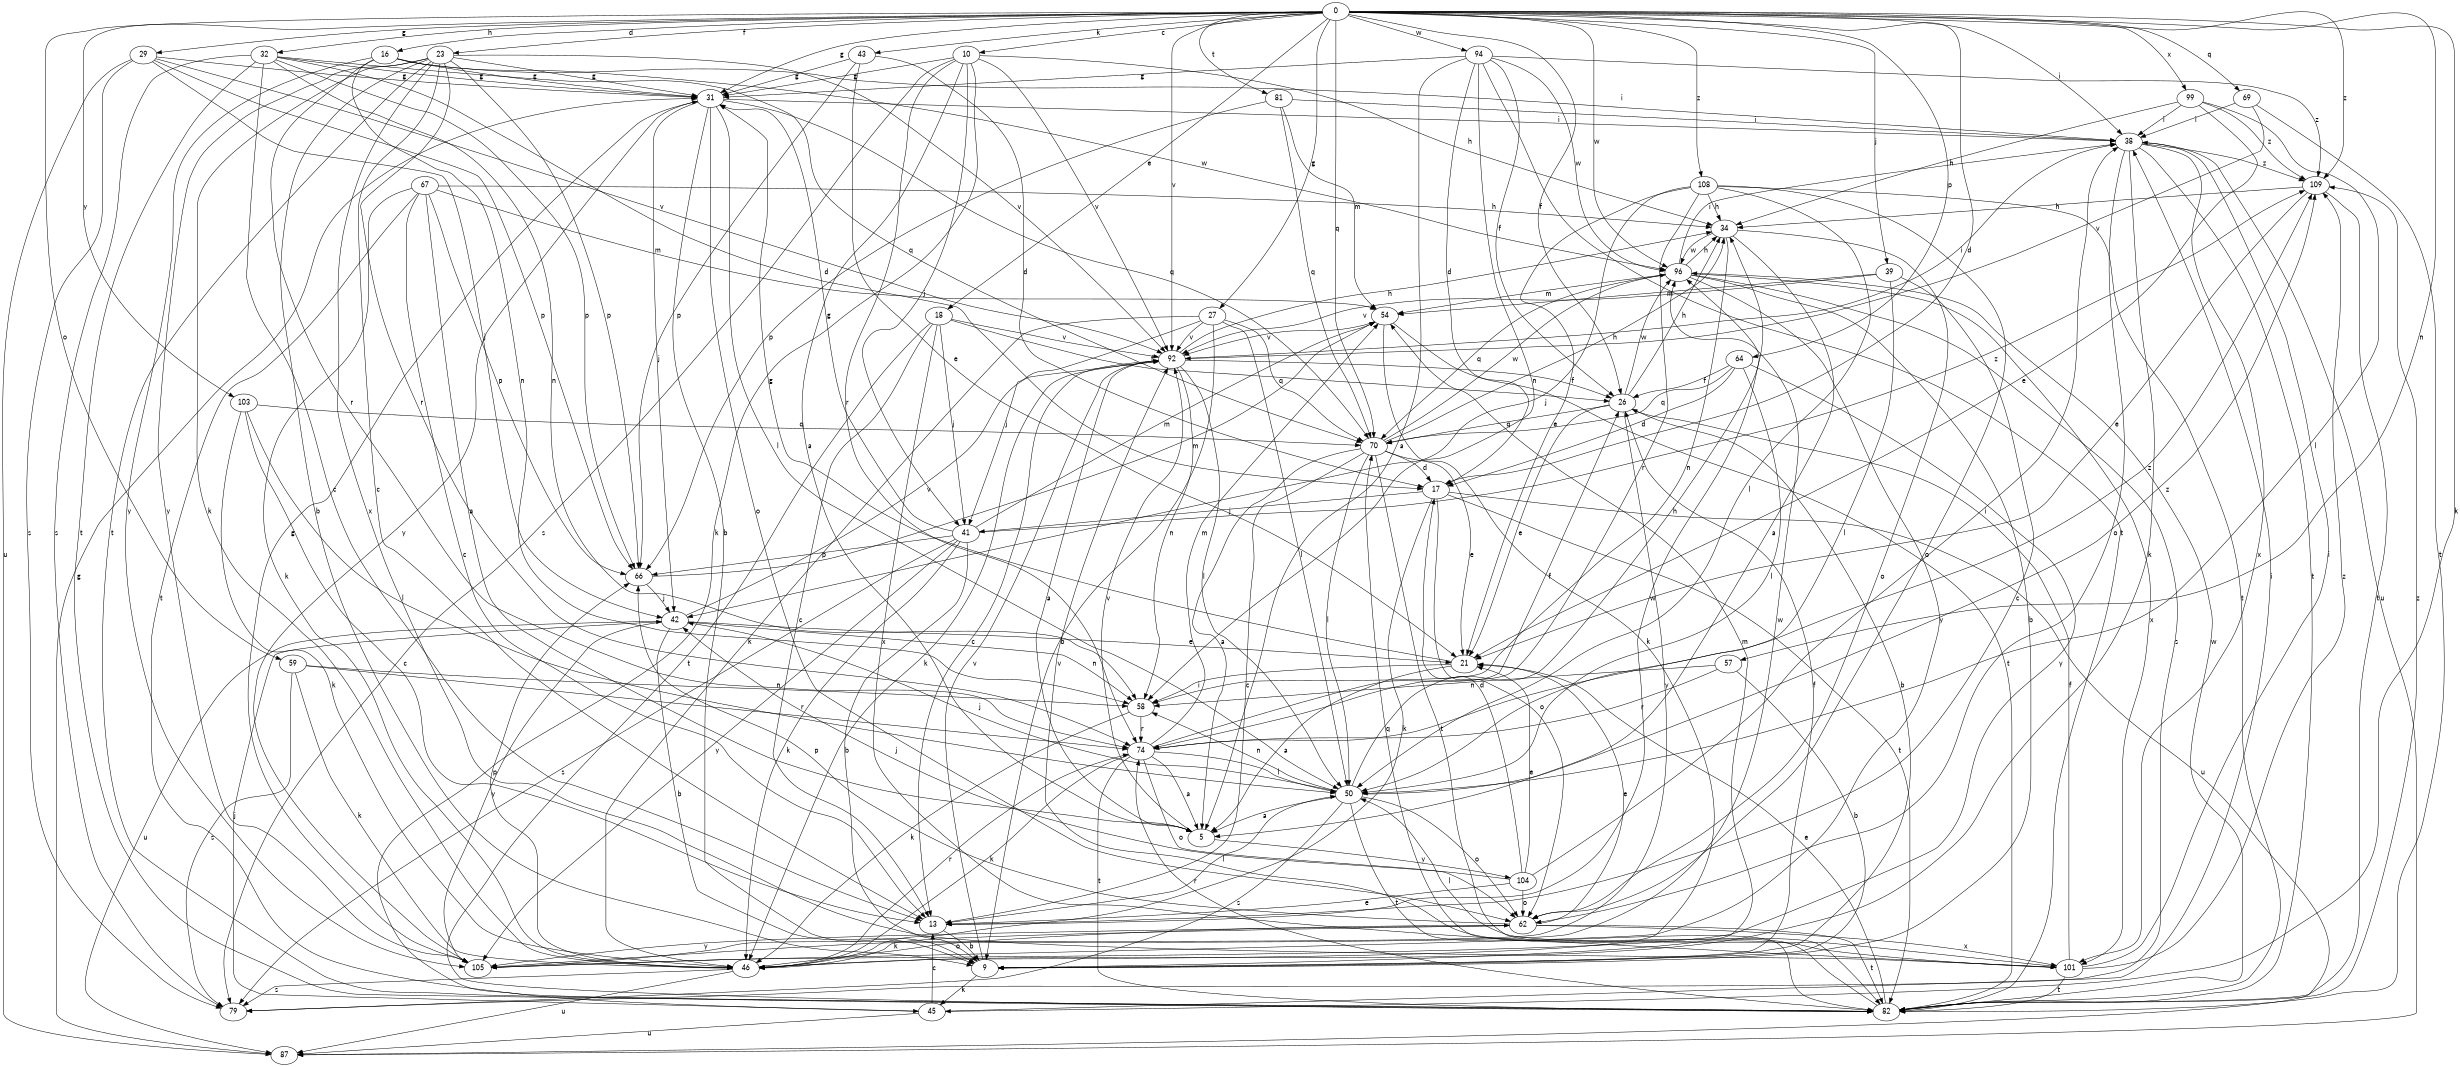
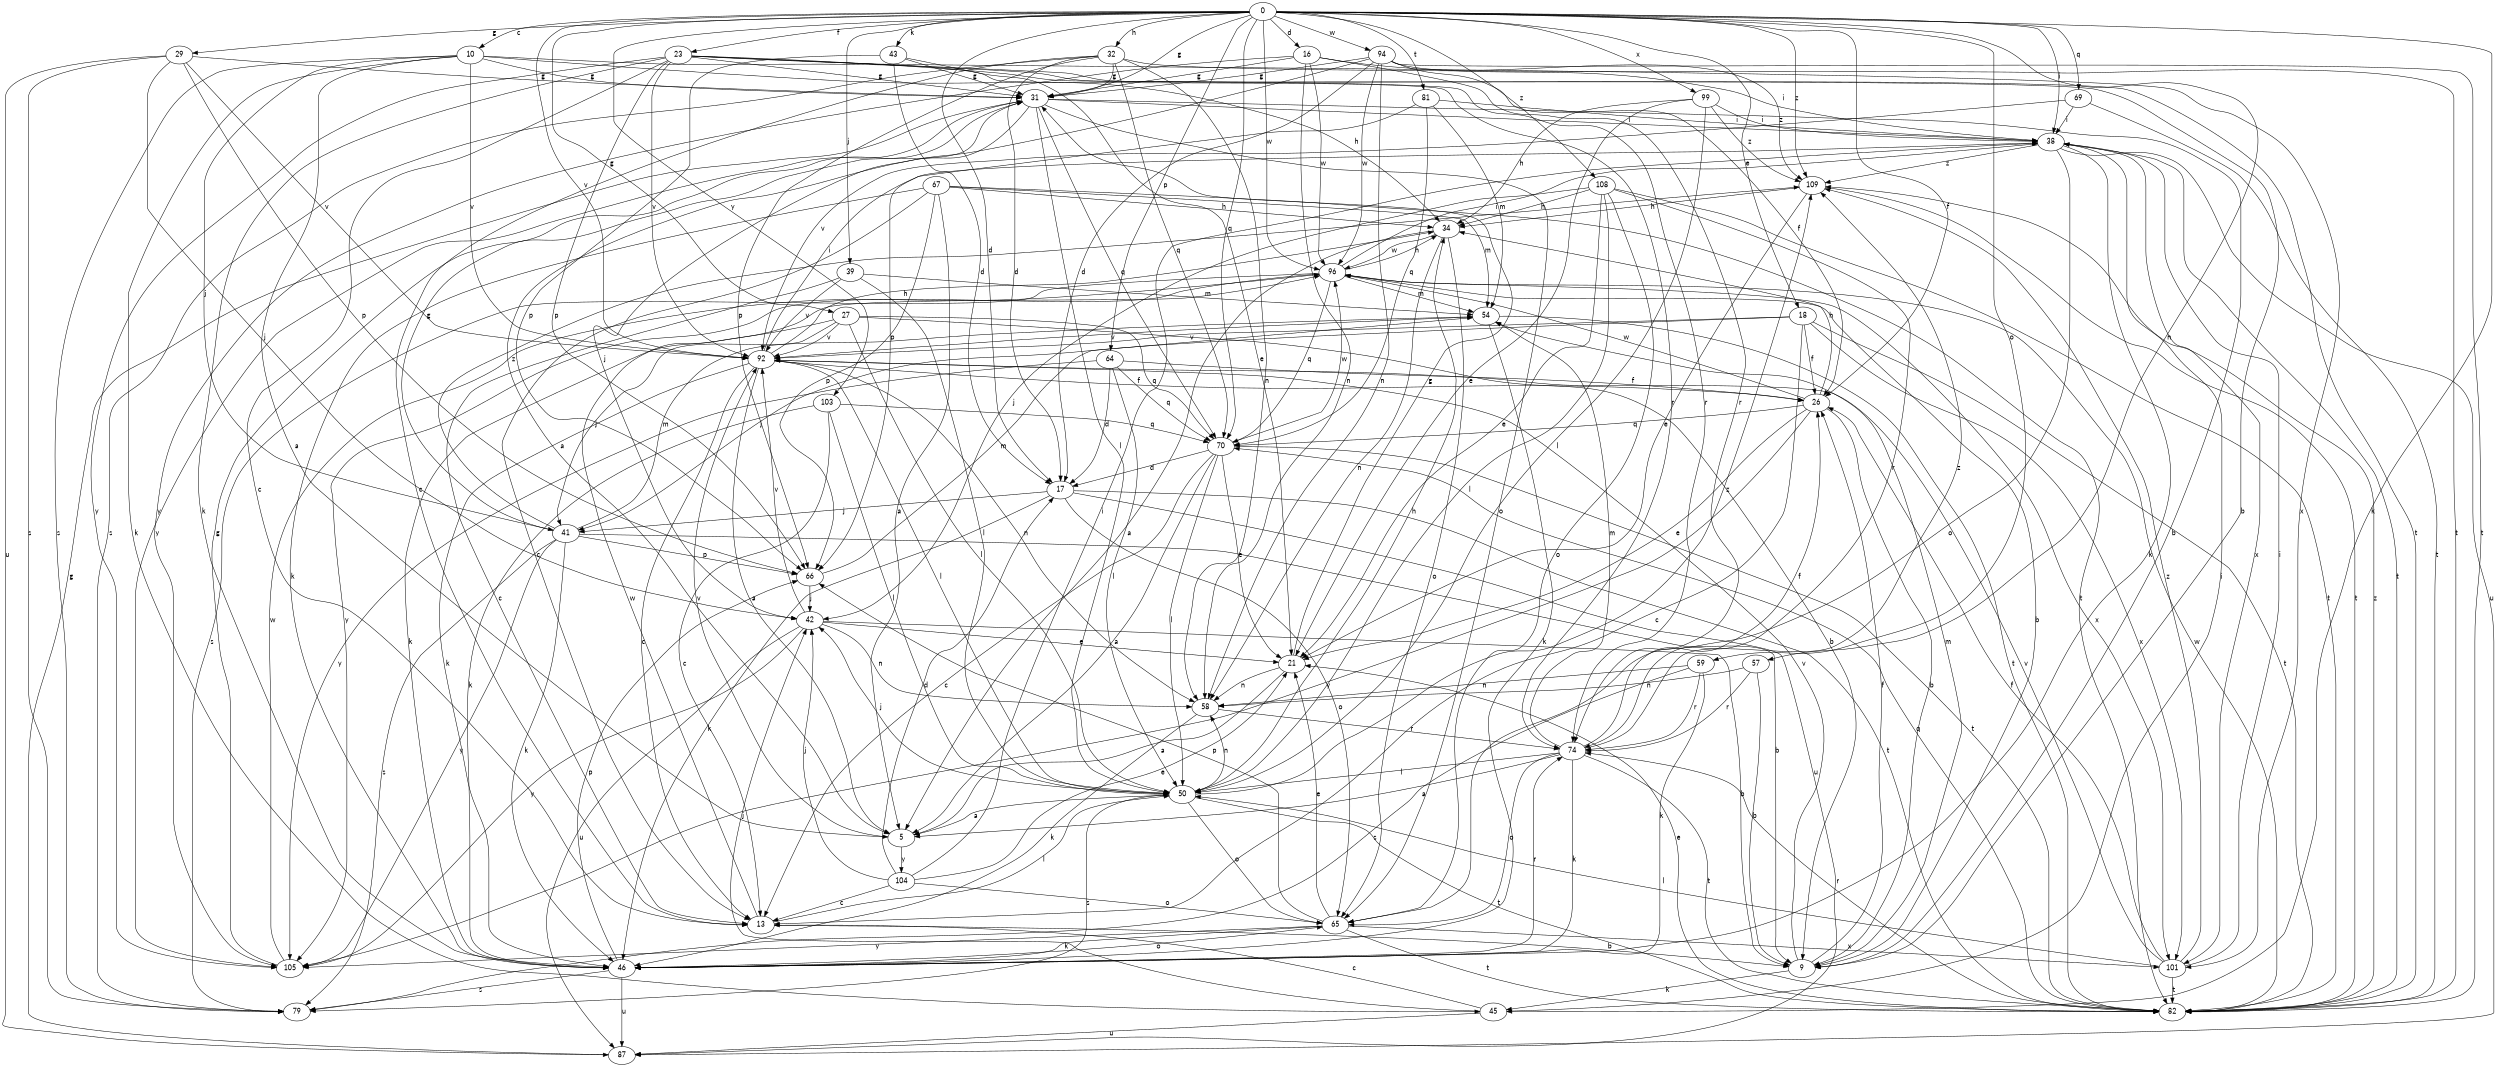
edge "70" -> "34": removed, label "h"
edge "21" -> "58": label "i" -> "n"
edge "104" -> "13": label "e" -> "c"
node "62": label "62" -> "65"
